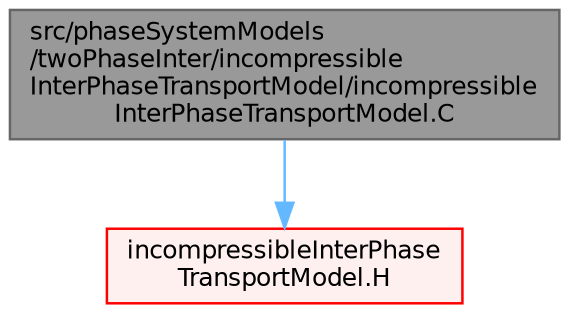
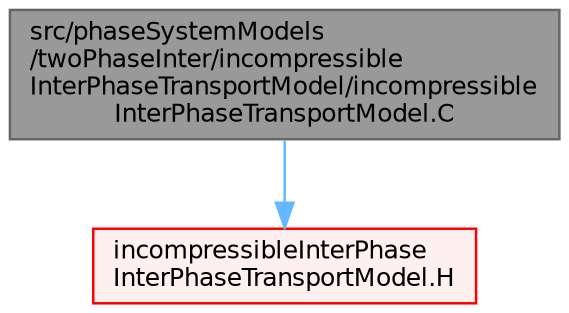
node "incompressibleInterPhase TransportModel.H": label "incompressibleInterPhase TransportModel.H" -> "incompressibleInterPhase InterPhaseTransportModel.H"
